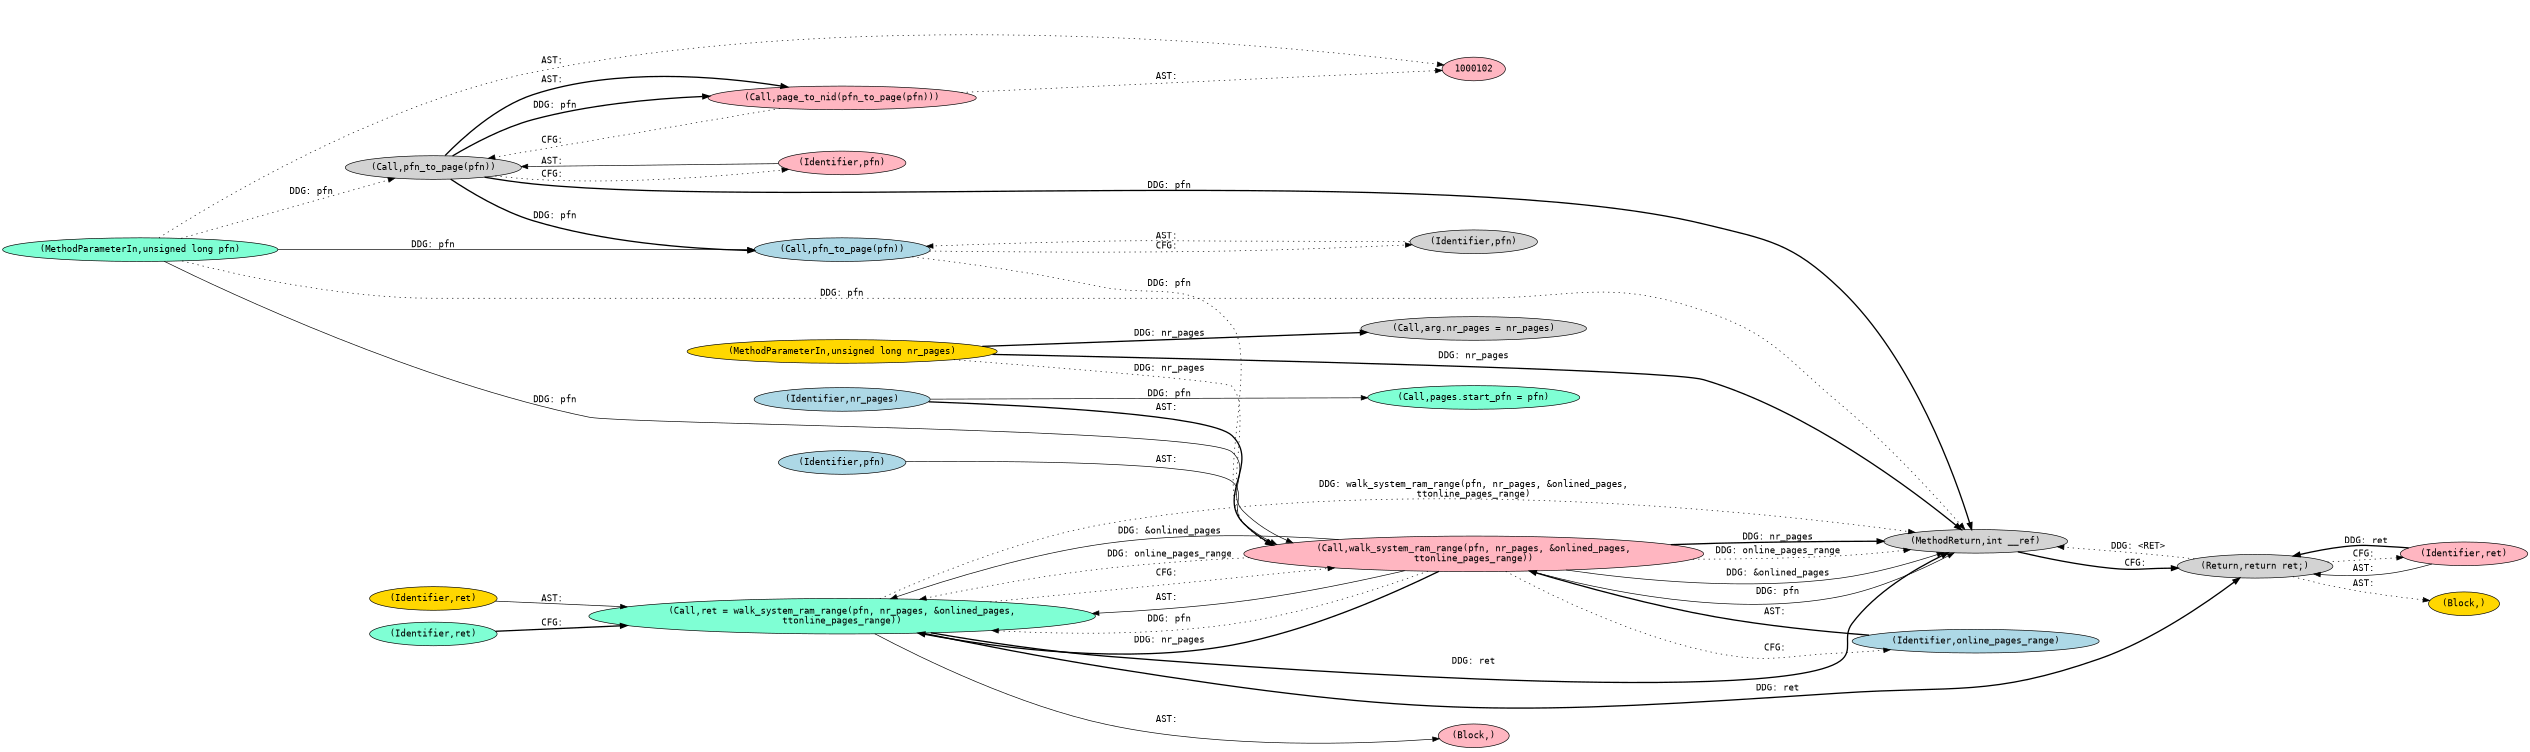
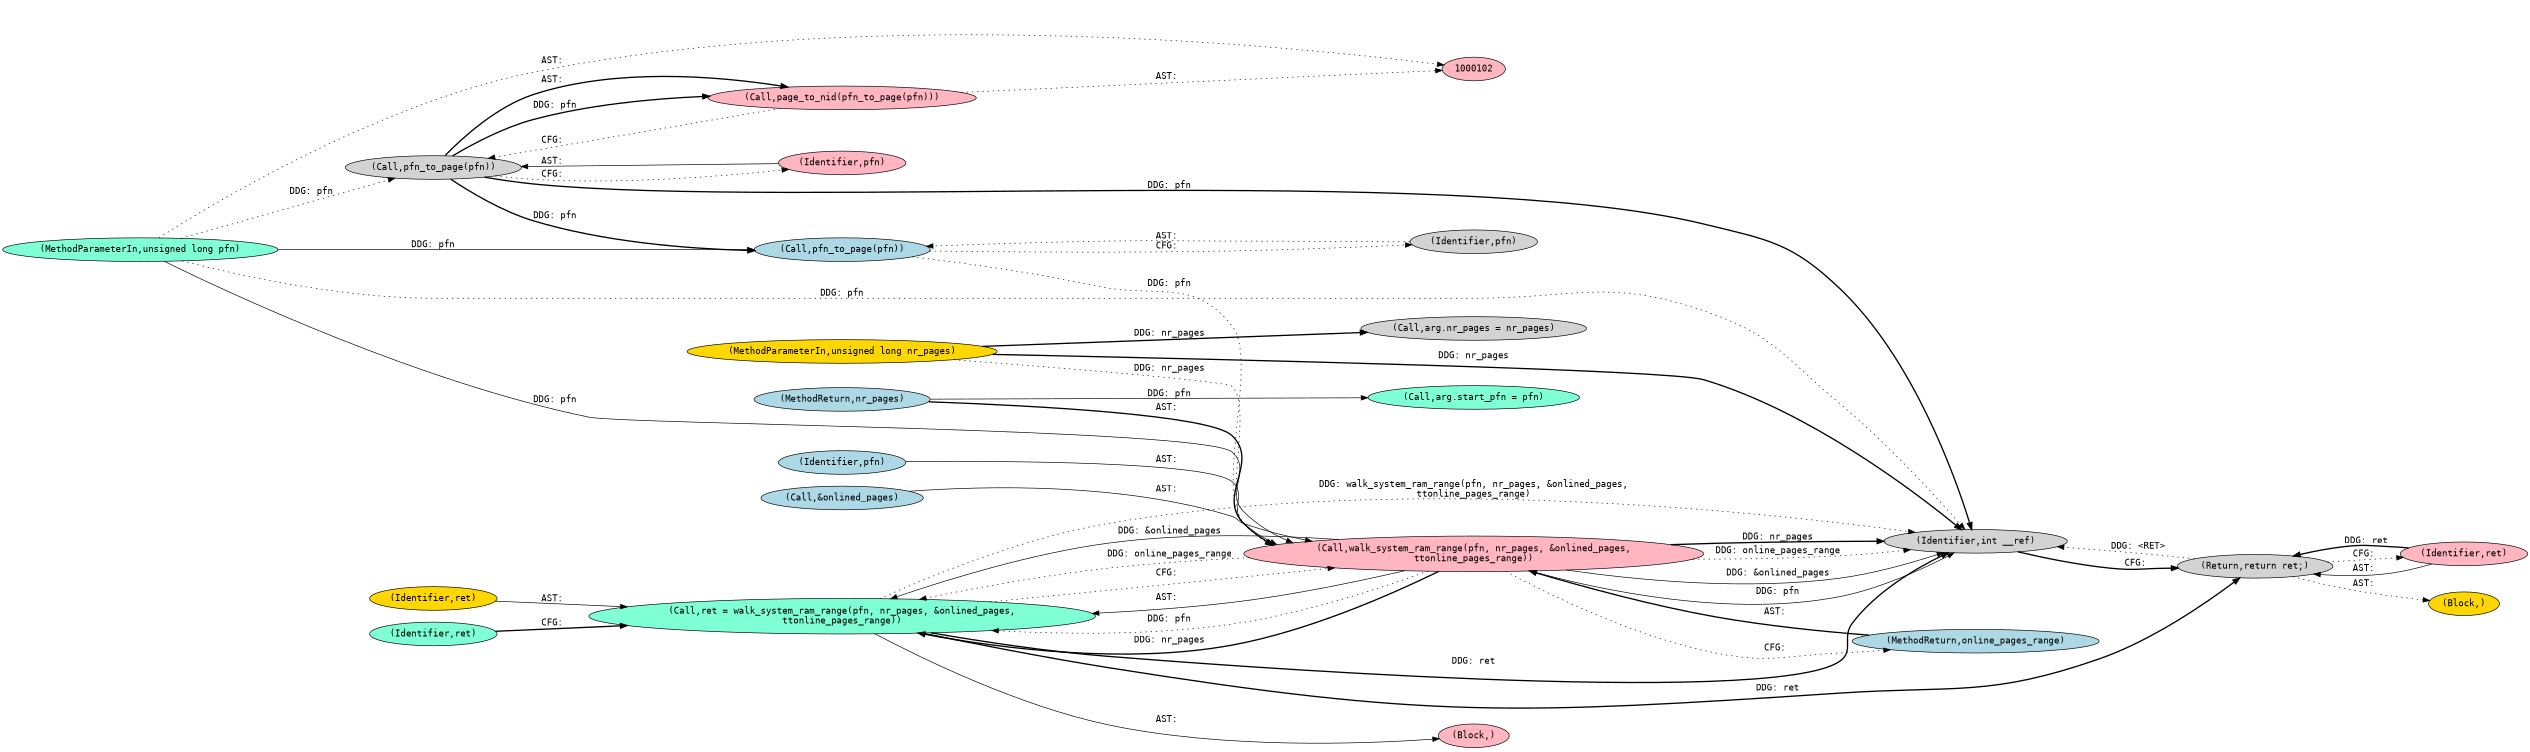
node "(Call,pages.start_pfn = pfn)": label "(Call,pages.start_pfn = pfn)" -> "(Call,arg.start_pfn = pfn)"
node "(Identifier,nr_pages)": label "(Identifier,nr_pages)" -> "(MethodReturn,nr_pages)"
node "(Call,&onlined_pages)": added
node "(MethodReturn,int __ref)": label "(MethodReturn,int __ref)" -> "(Identifier,int __ref)"
node "(Identifier,online_pages_range)": label "(Identifier,online_pages_range)" -> "(MethodReturn,online_pages_range)"
